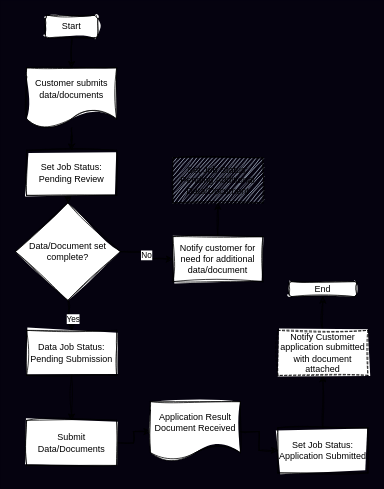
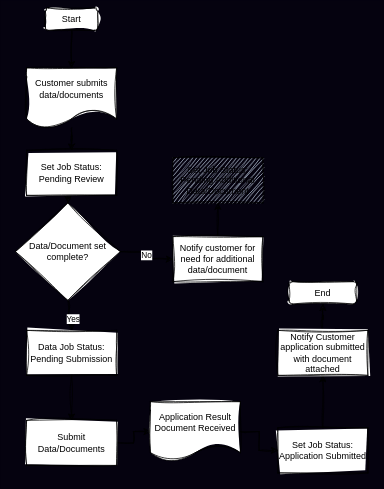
node "Start": moved (72, 27) -> (72, 19)
node "End": size 68x15 -> 68x23
node "Notify Customer application submitted with document attached": style dashed -> solid
